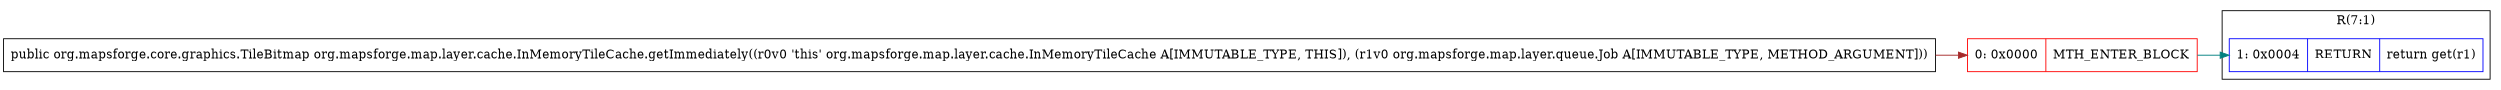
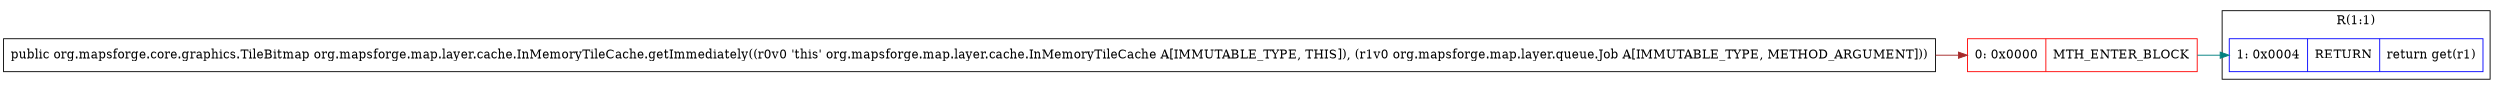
cluster "R(7:1)": label "R(7:1)" -> "R(1:1)"
